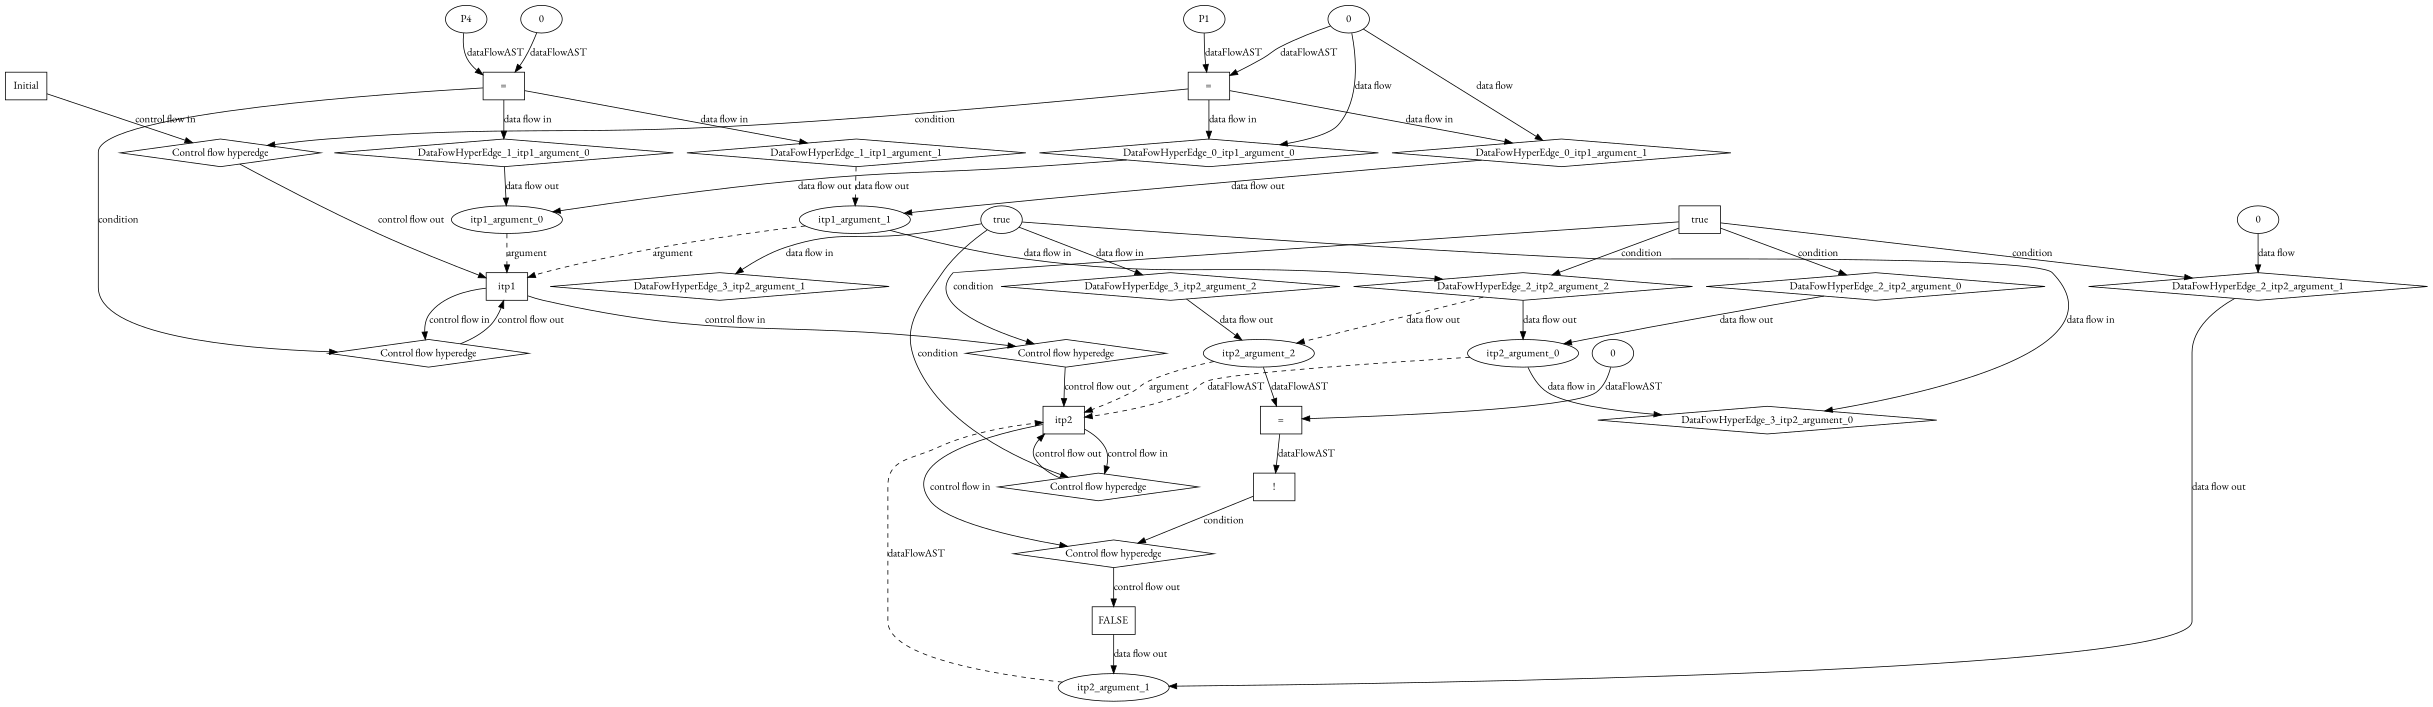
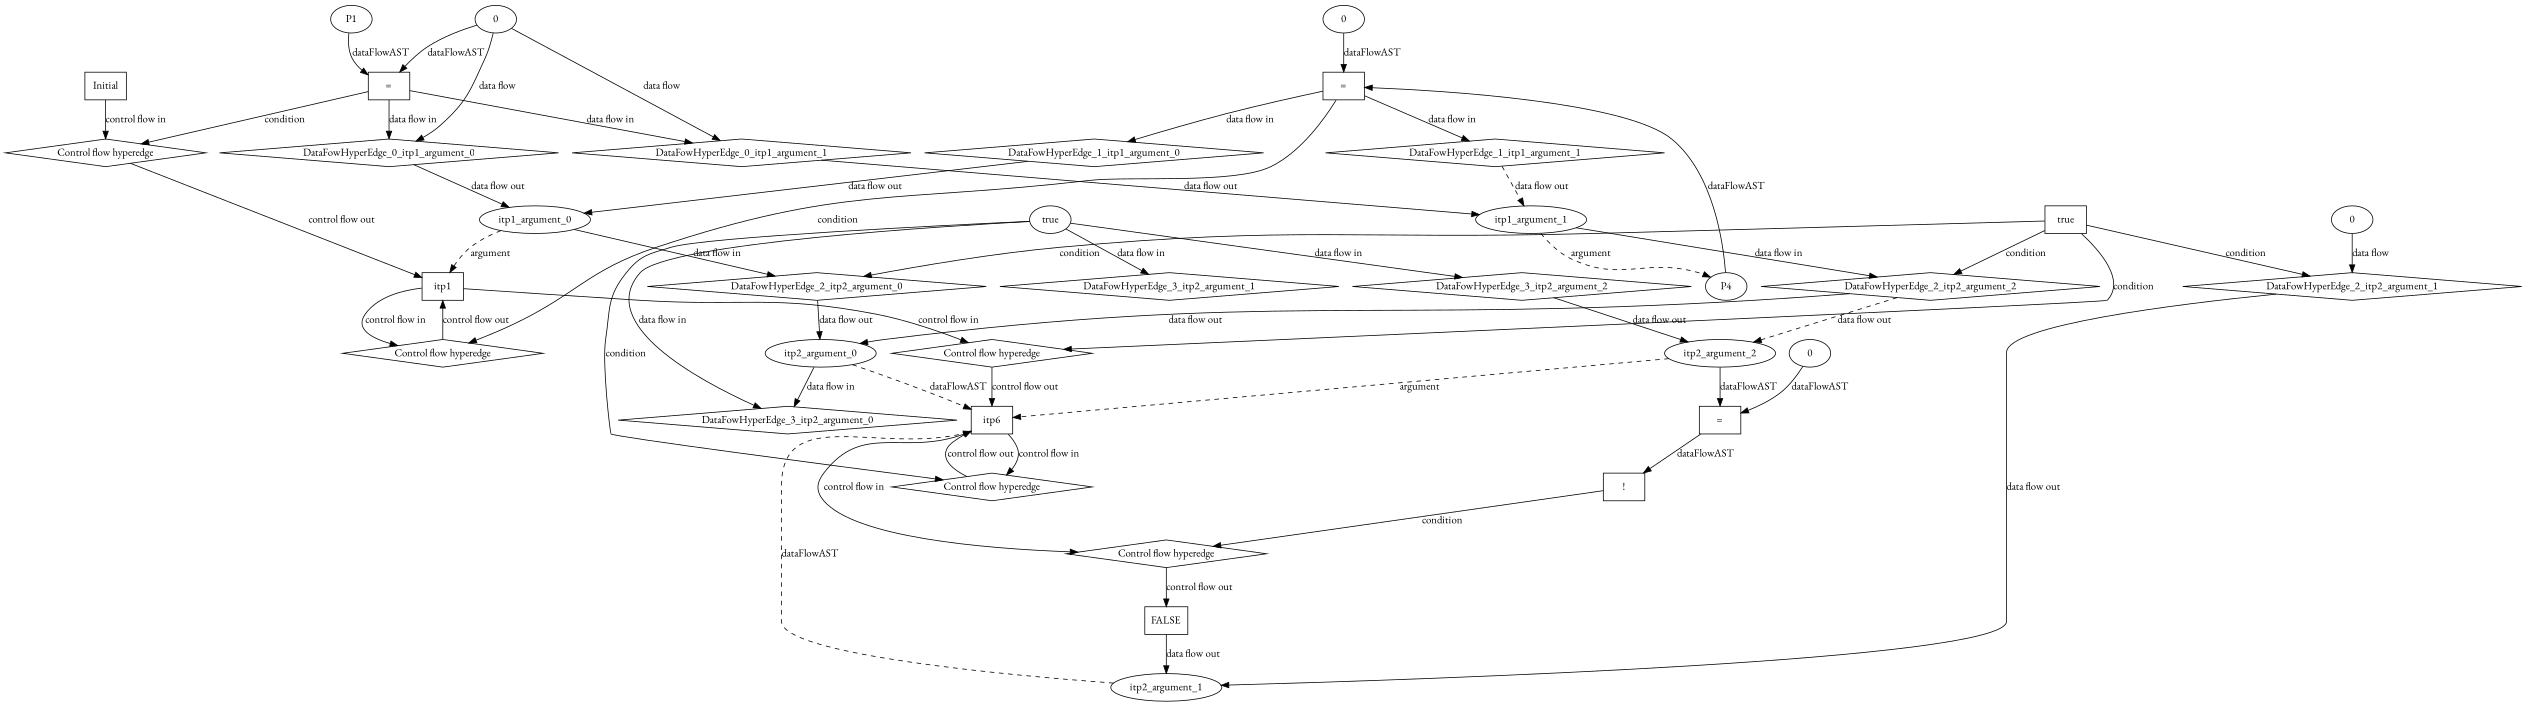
edge "itp1_argument_1" -> "itp1": now "itp1_argument_1" -> "P4"
edge "itp1_argument_0" -> "DataFowHyperEdge_2_itp2_argument_0": added, label "data flow in"
node "itp2": label "itp2" -> "itp6"
